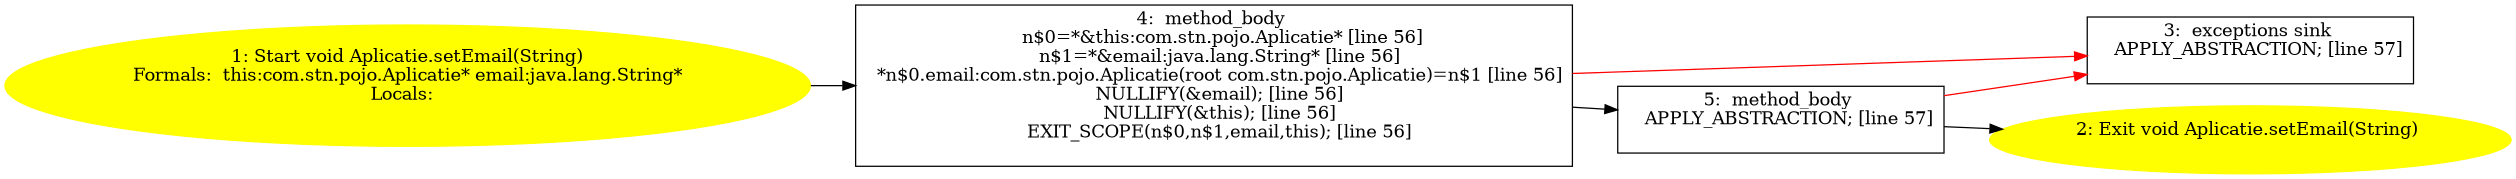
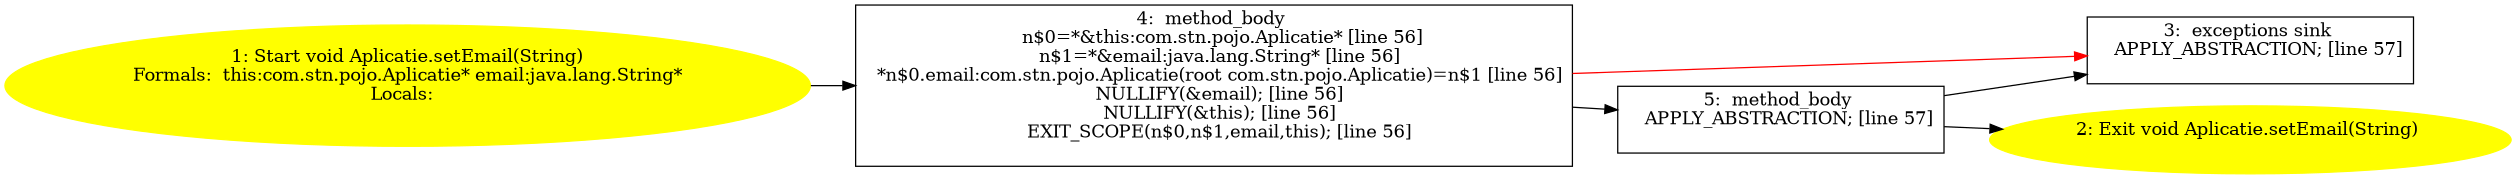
edge "5:  method_body APPLY_ABSTRACTION; [line 57]" -> "3:  exceptions sink APPLY_ABSTRACTION; [line 57]": color red -> black
